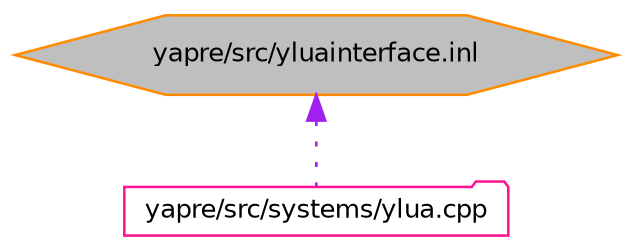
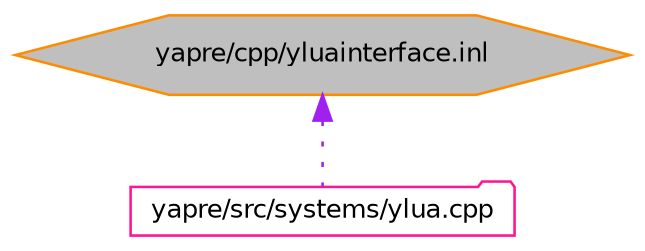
node "yapre/src/yluainterface.inl": label "yapre/src/yluainterface.inl" -> "yapre/cpp/yluainterface.inl"
